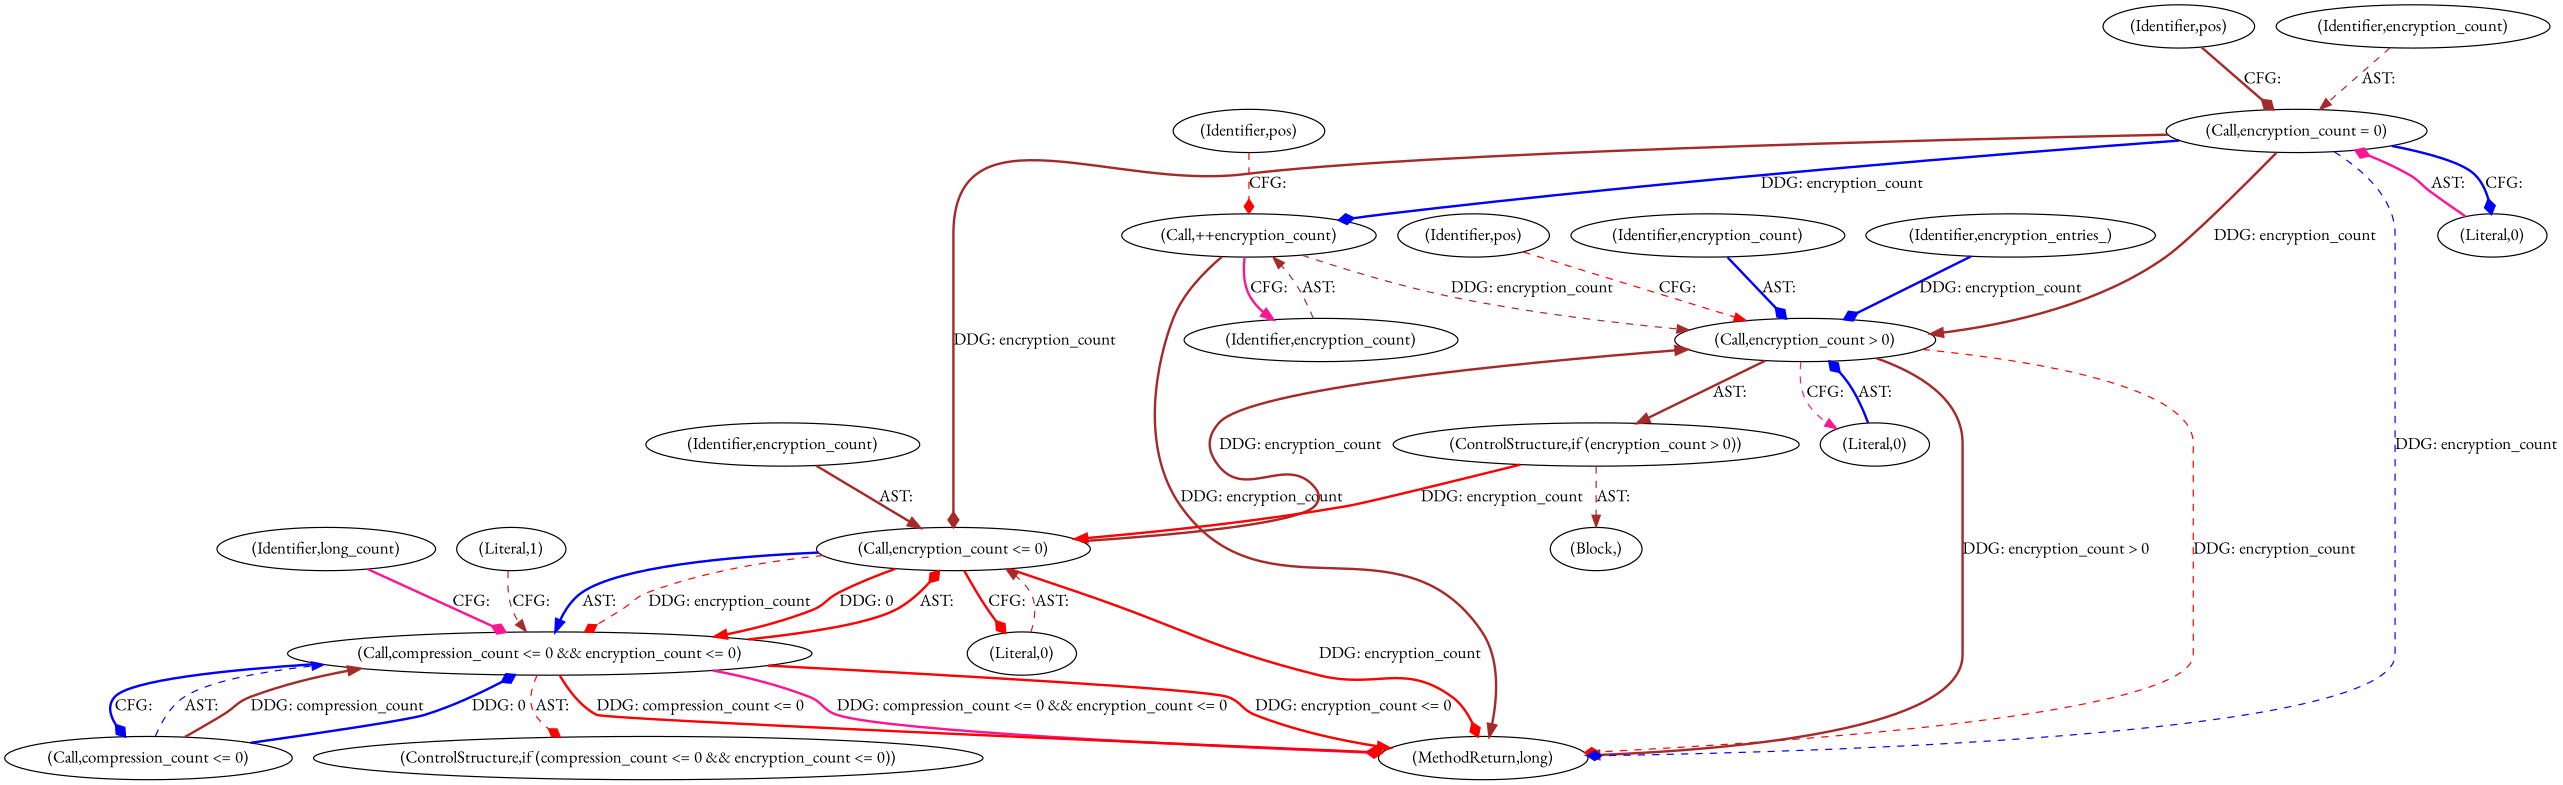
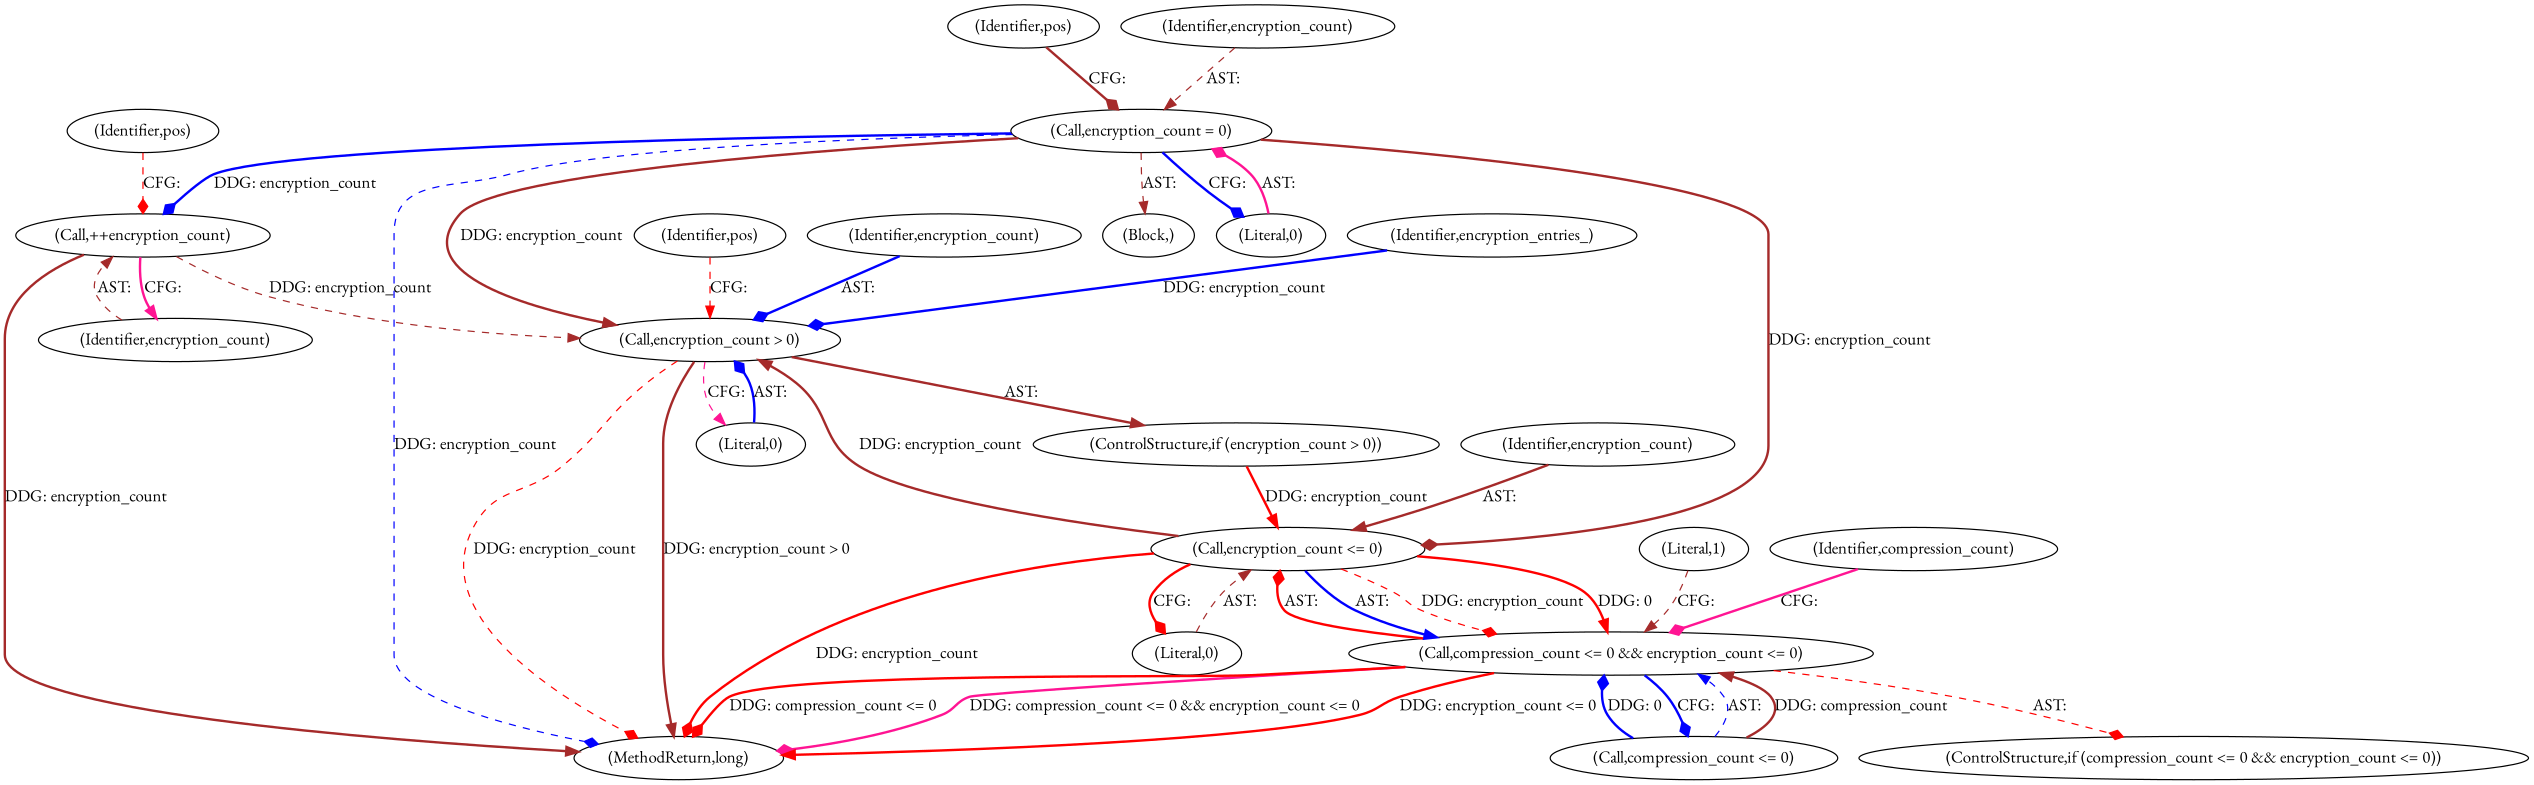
edge "(ControlStructure,if (encryption_count > 0))" -> "(Block,)": now "(Call,encryption_count = 0)" -> "(Block,)"
node "(Identifier,long_count)": label "(Identifier,long_count)" -> "(Identifier,compression_count)"
